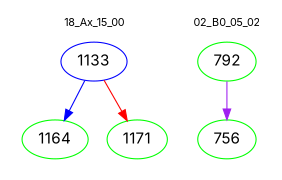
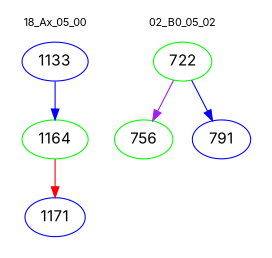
cluster "18_Ax_15_00": label "18_Ax_15_00" -> "18_Ax_05_00"
node "792": label "792" -> "722"
edge "1133" -> "1171": now "1164" -> "1171"
node "1171": color green -> blue
node "791": added
